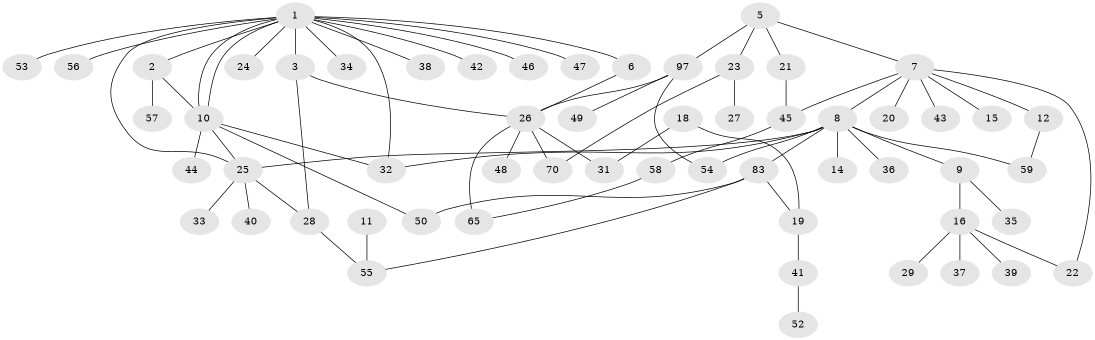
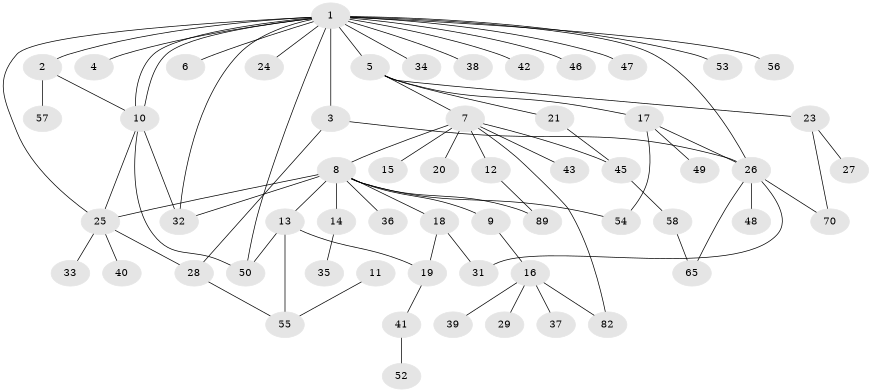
edge "1" -- "5": added
node "4": added
node "97": label "97" -> "17"
edge "6" -- "26": now "1" -- "26"
edge "1" -- "50": added
node "44": removed
node "83": label "83" -> "13"
node "59": label "59" -> "89"
edge "8" -- "18": added
edge "9" -- "35": now "14" -- "35"
node "22": label "22" -> "82"
